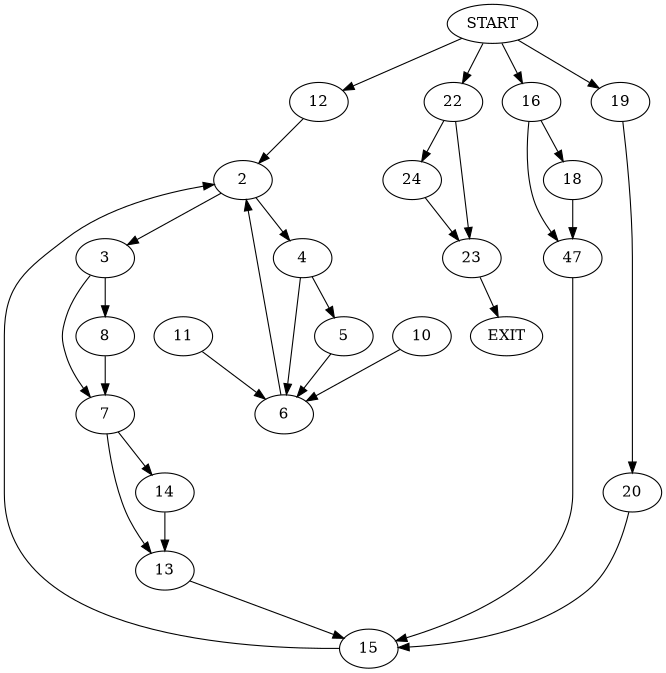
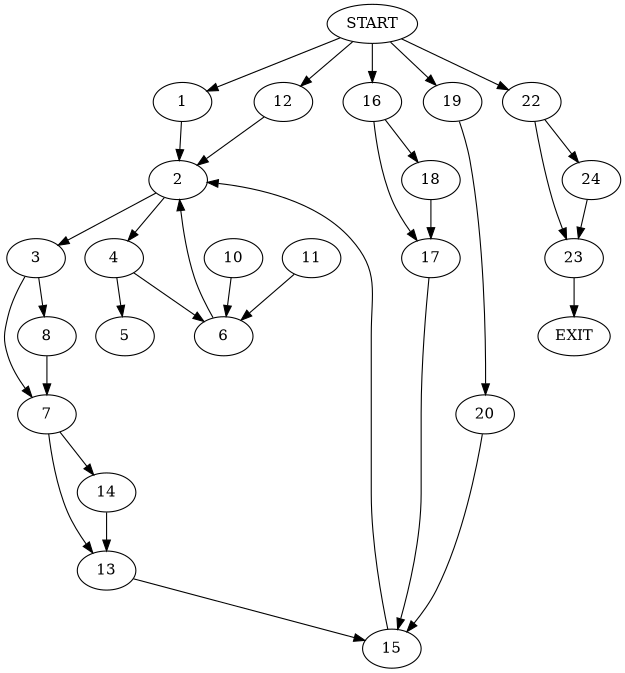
node "1": added
node "47": label "47" -> "17"
edge "5" -> "6": removed
